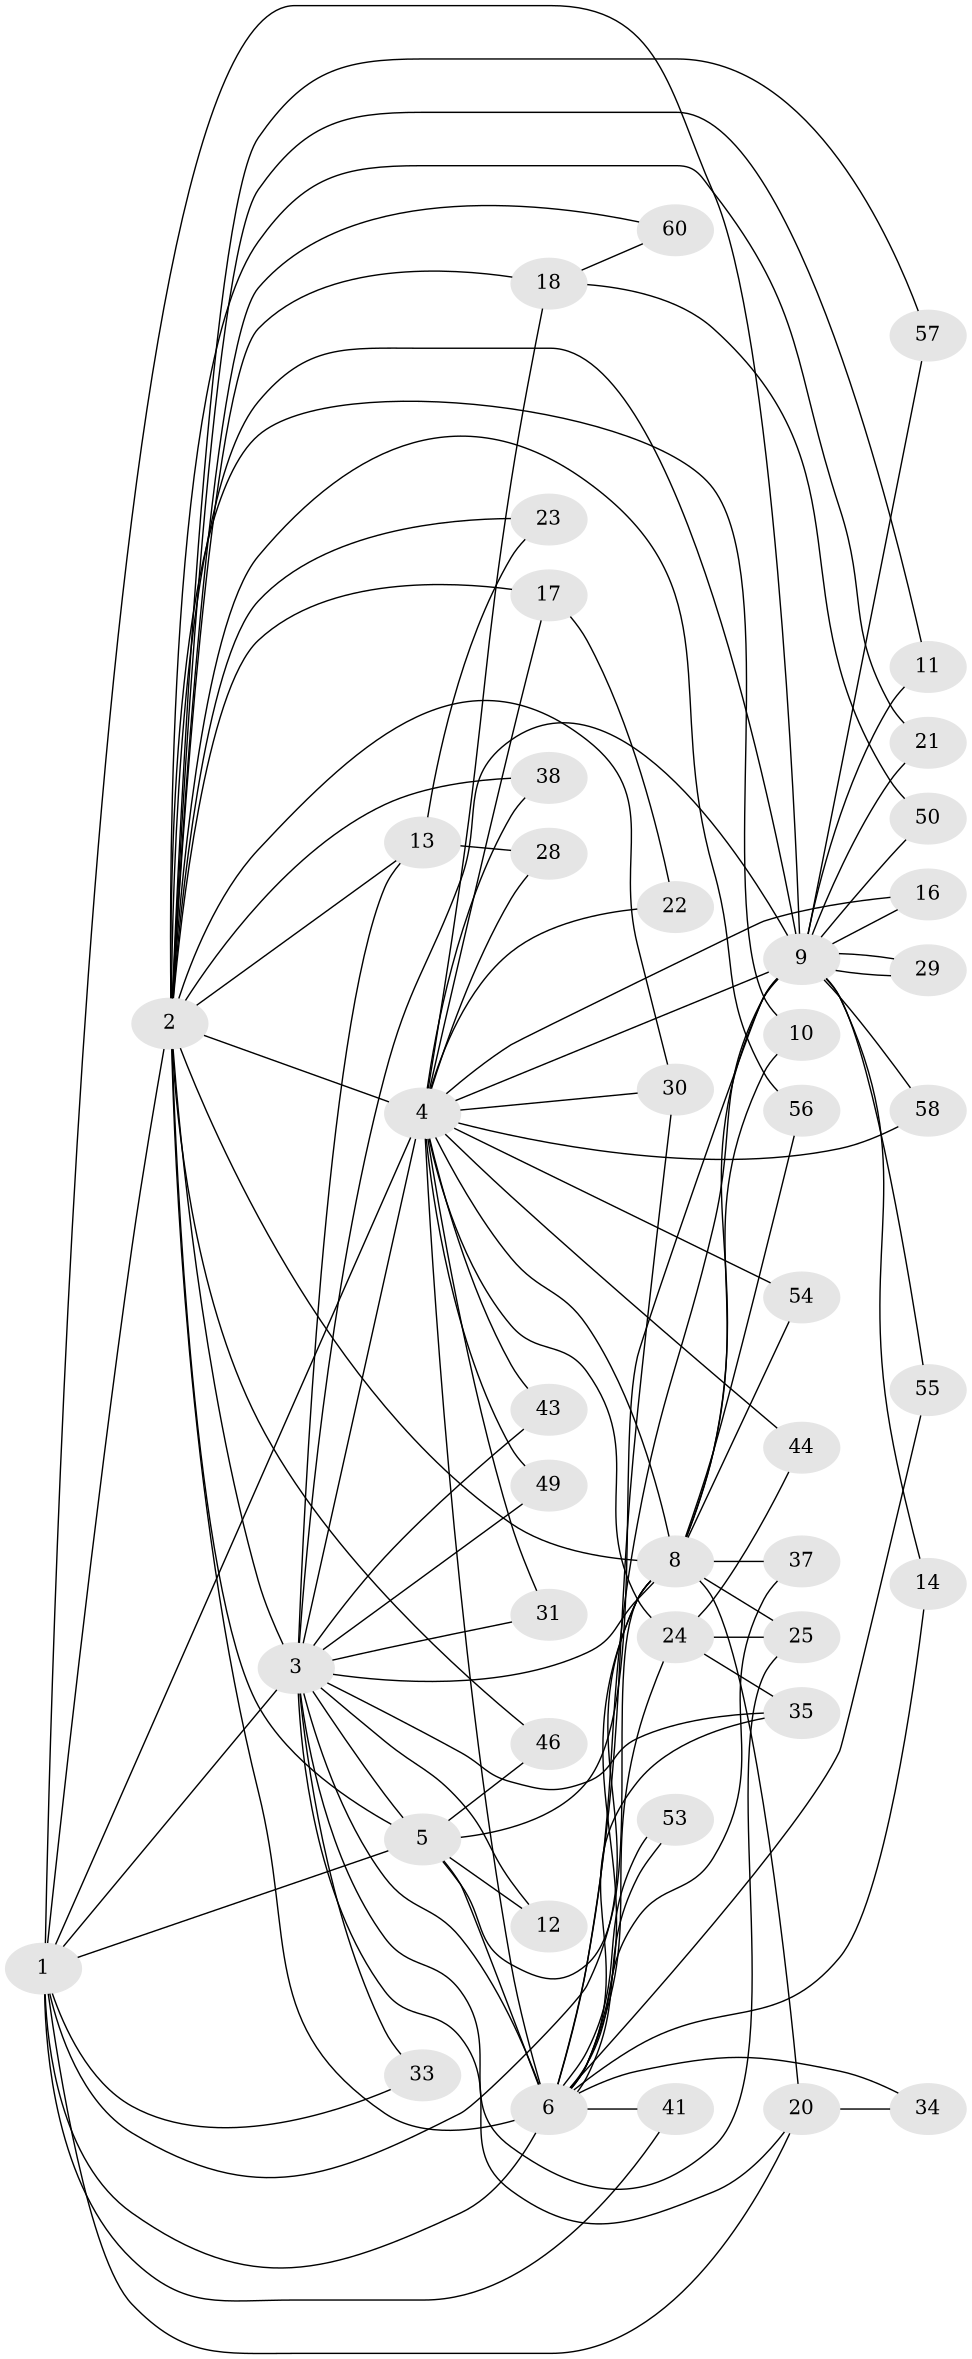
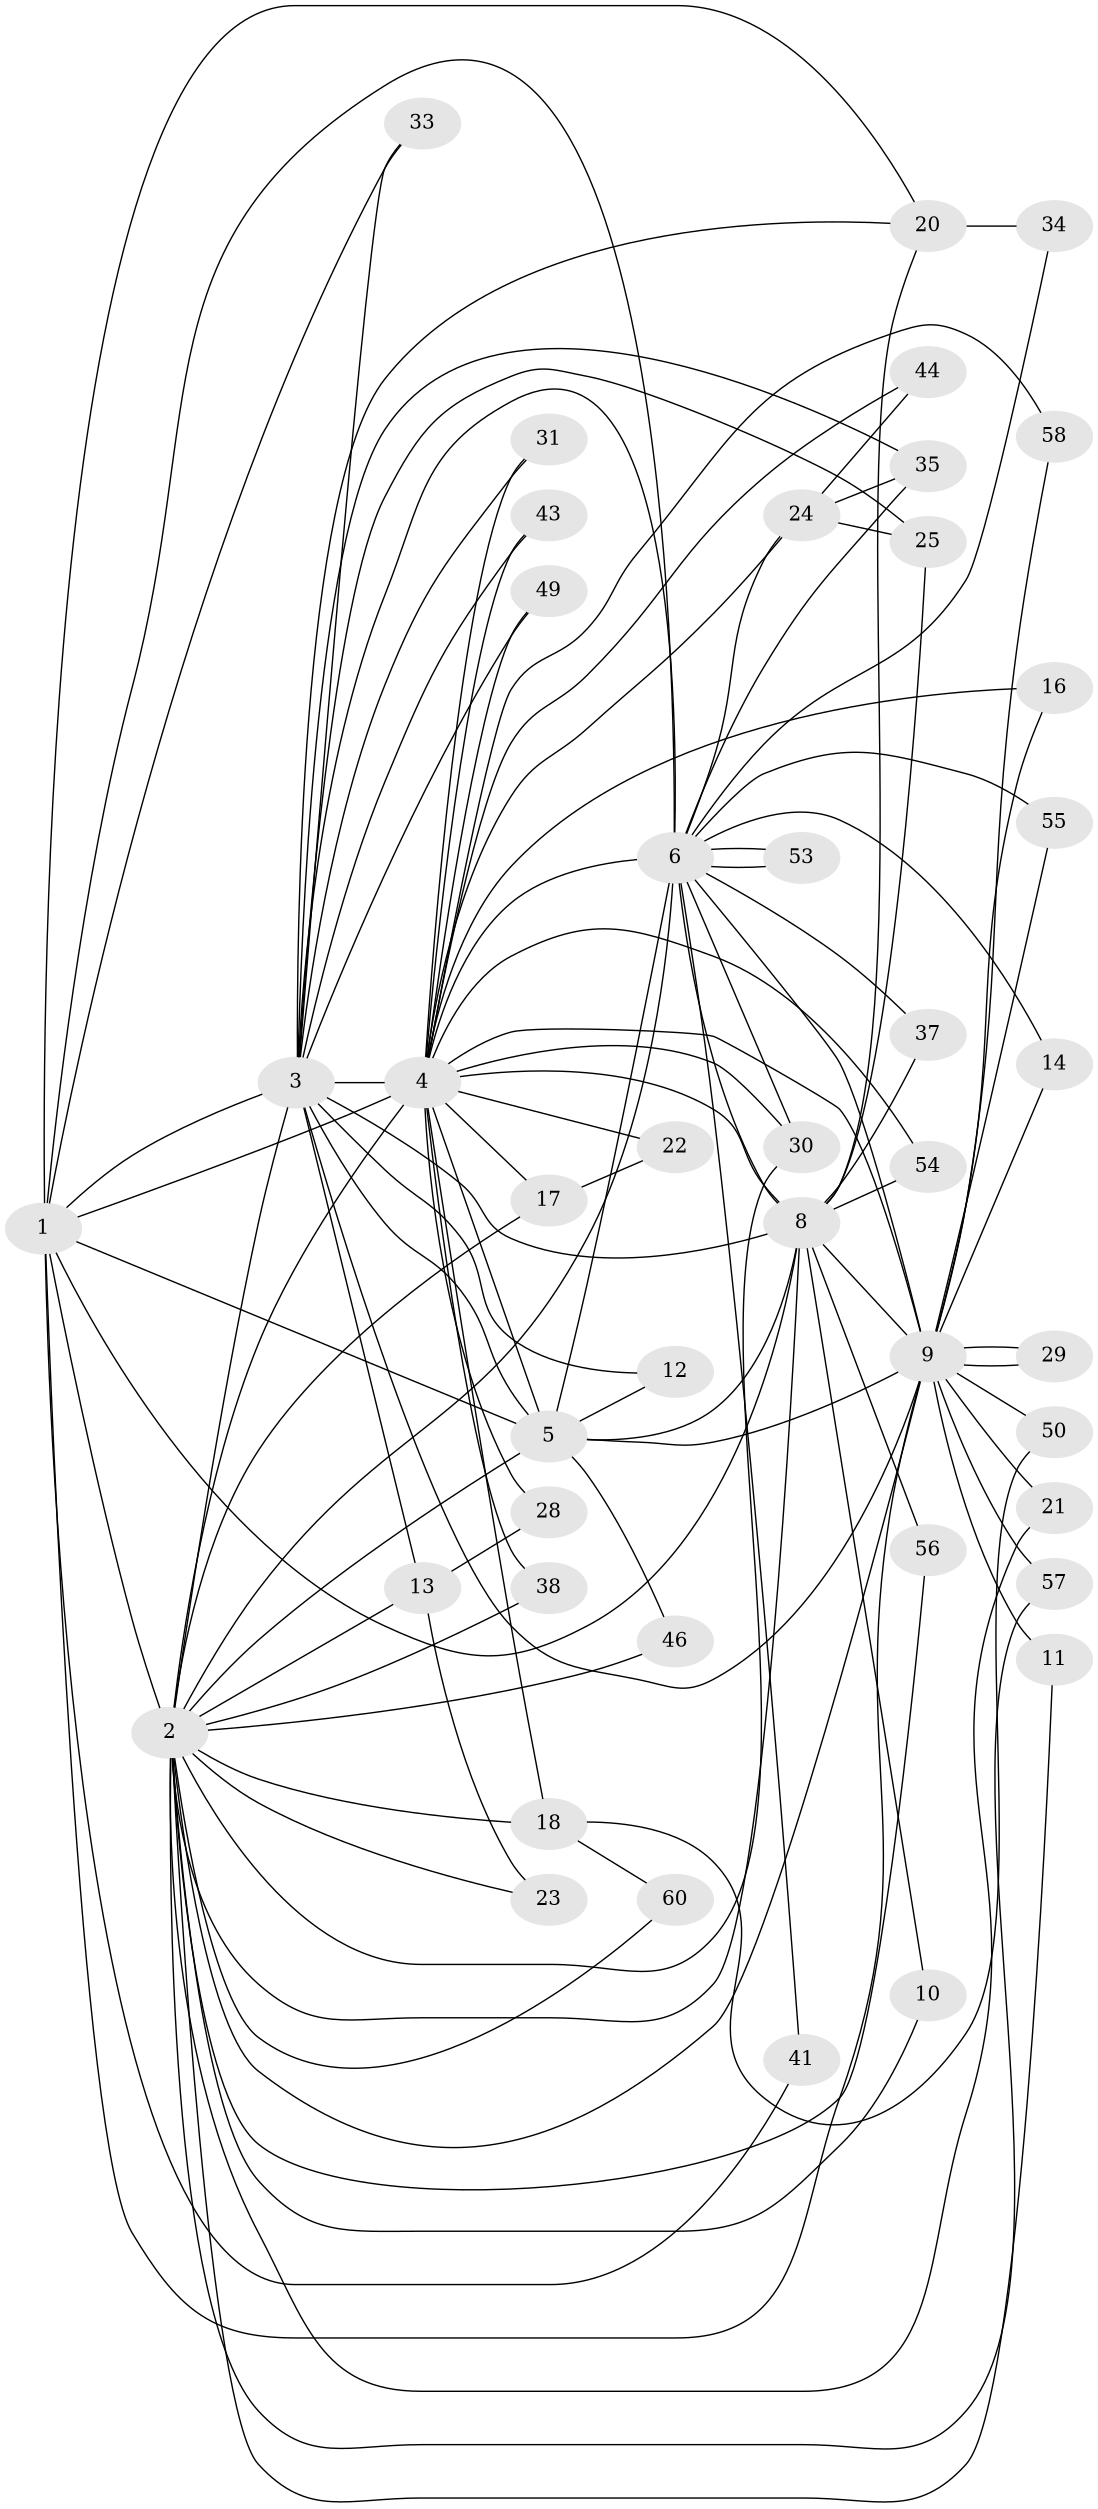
edge "4" -- "5": added
